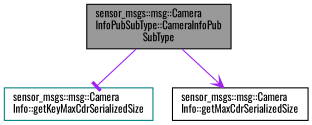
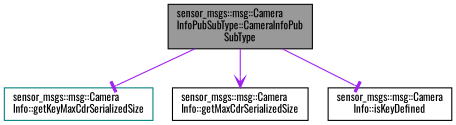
node "sensor_msgs::msg::Camera Info::isKeyDefined": added
